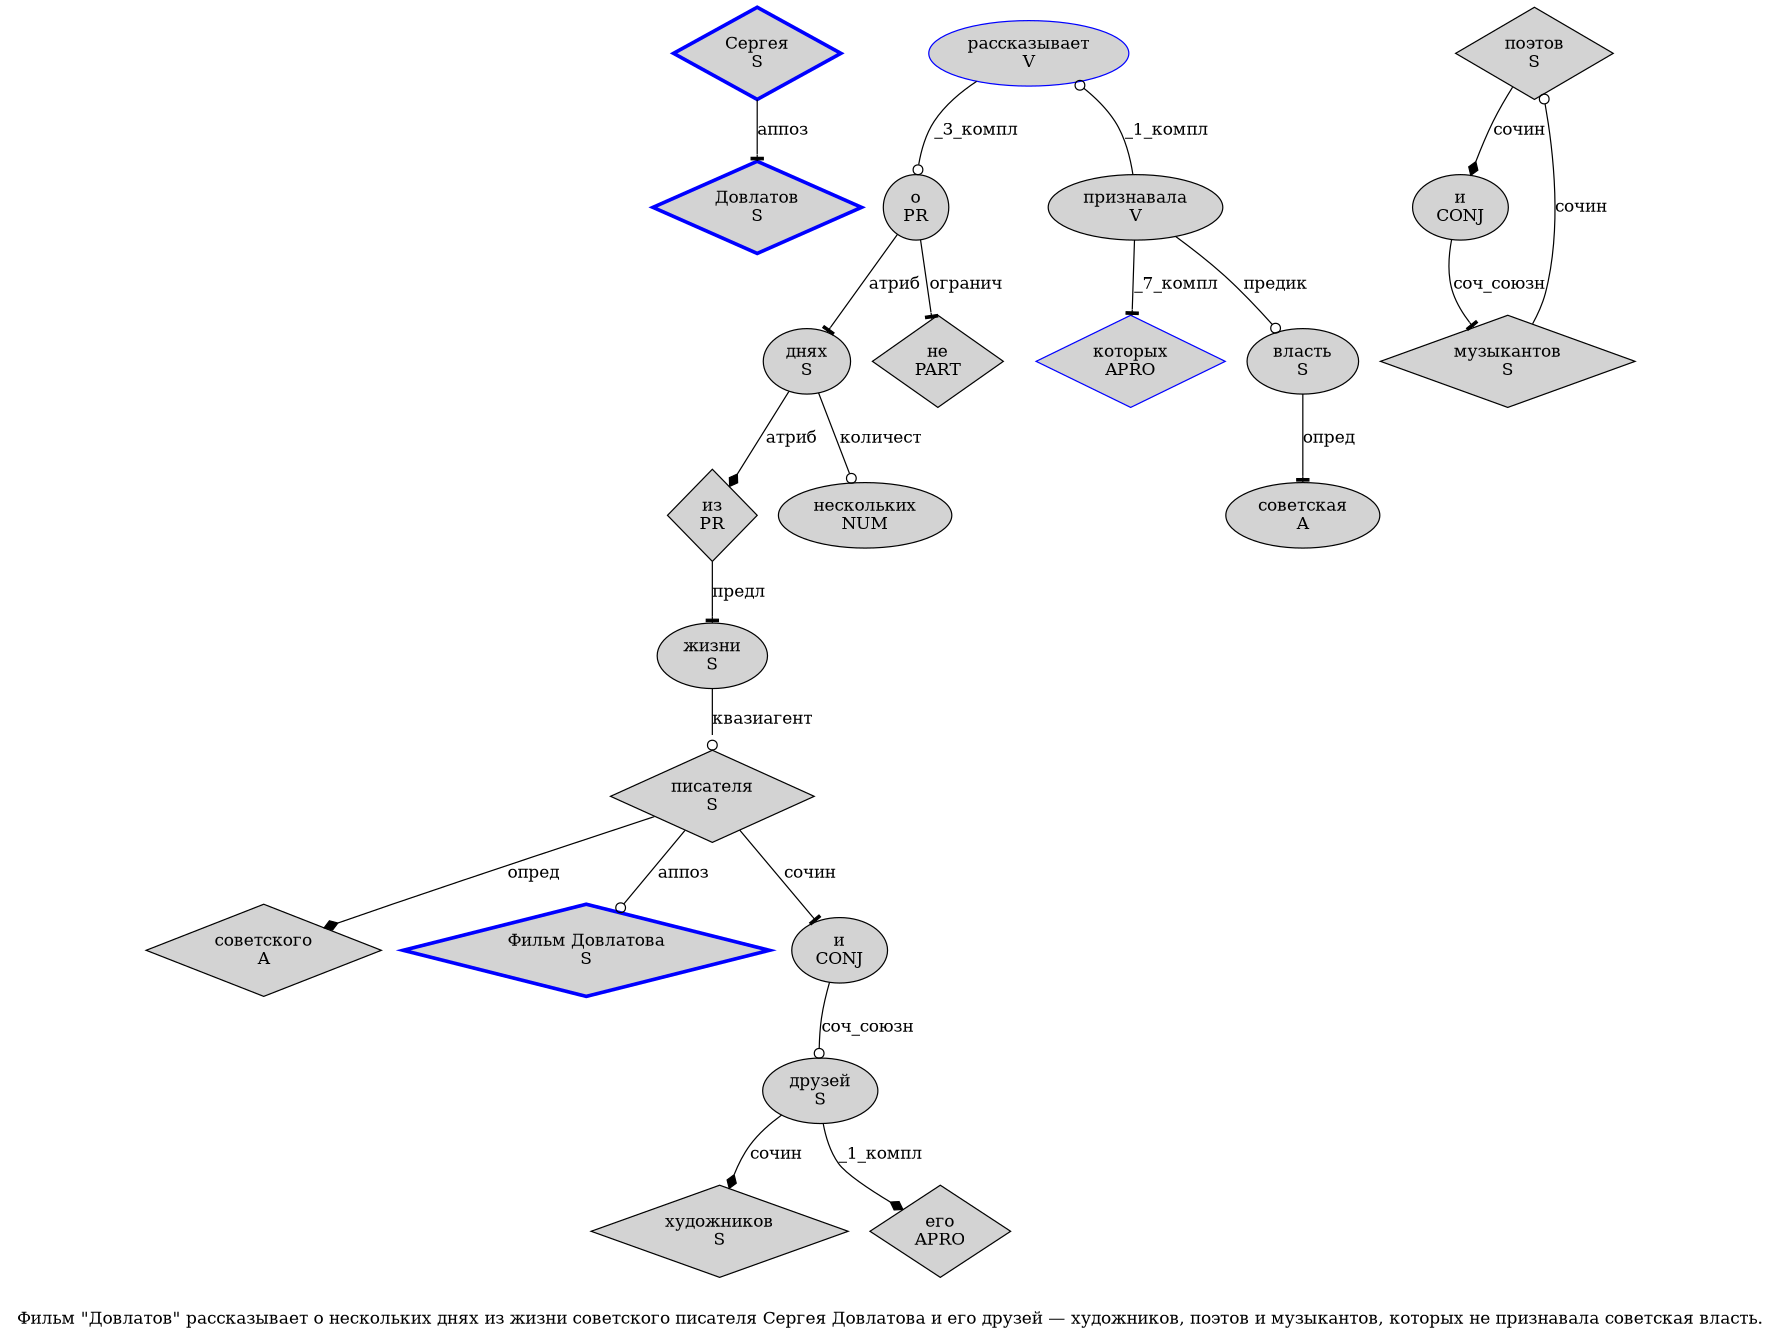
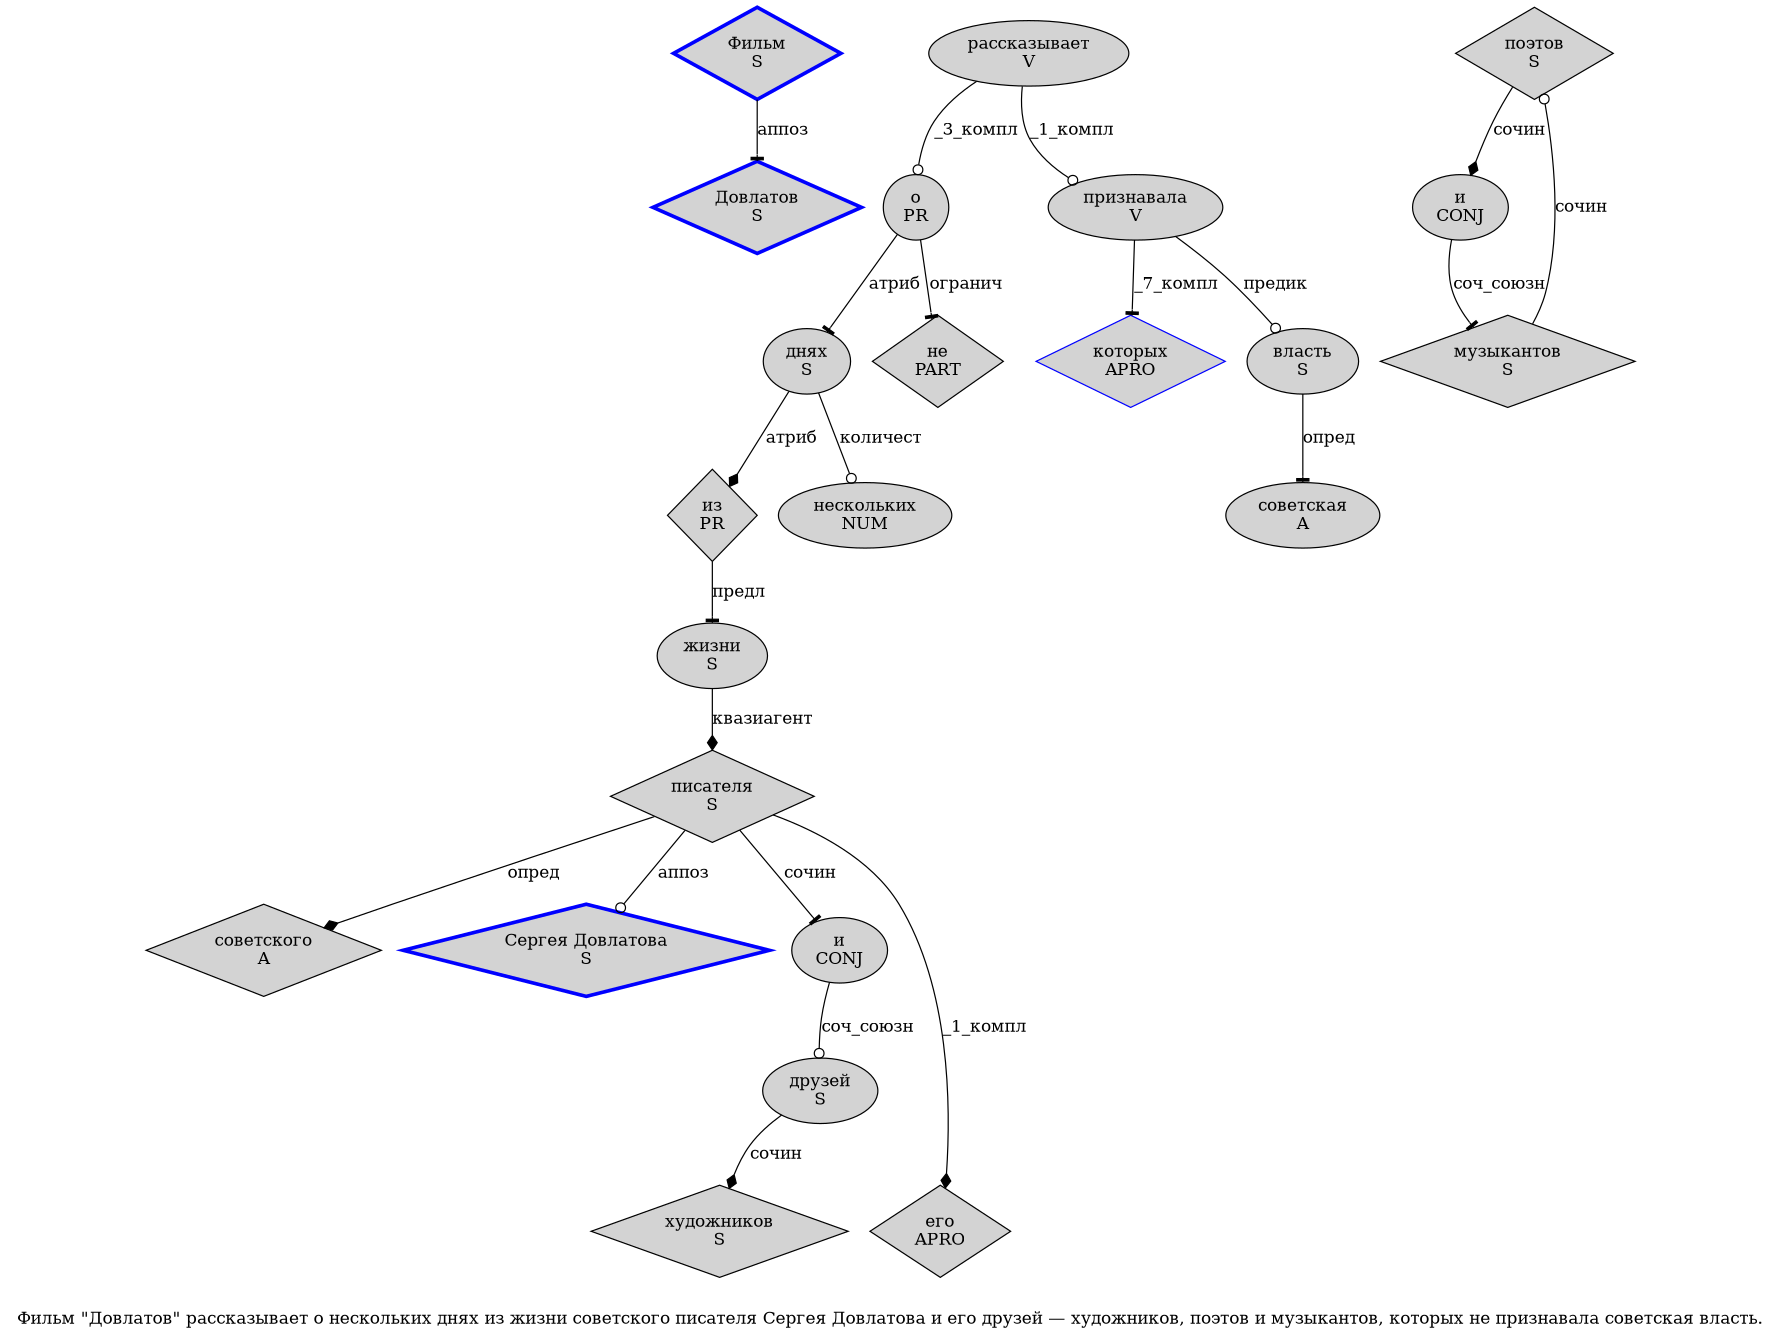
node "Сергея S": label "Сергея S" -> "Фильм S"
node "рассказывает V": color blue -> black
edge "признавала V" -> "рассказывает V": reversed
edge "жизни S" -> "писателя S": arrowhead odot -> diamond
node "Фильм Довлатова S": label "Фильм Довлатова S" -> "Сергея Довлатова S"
edge "друзей S" -> "его APRO": now "писателя S" -> "его APRO"
